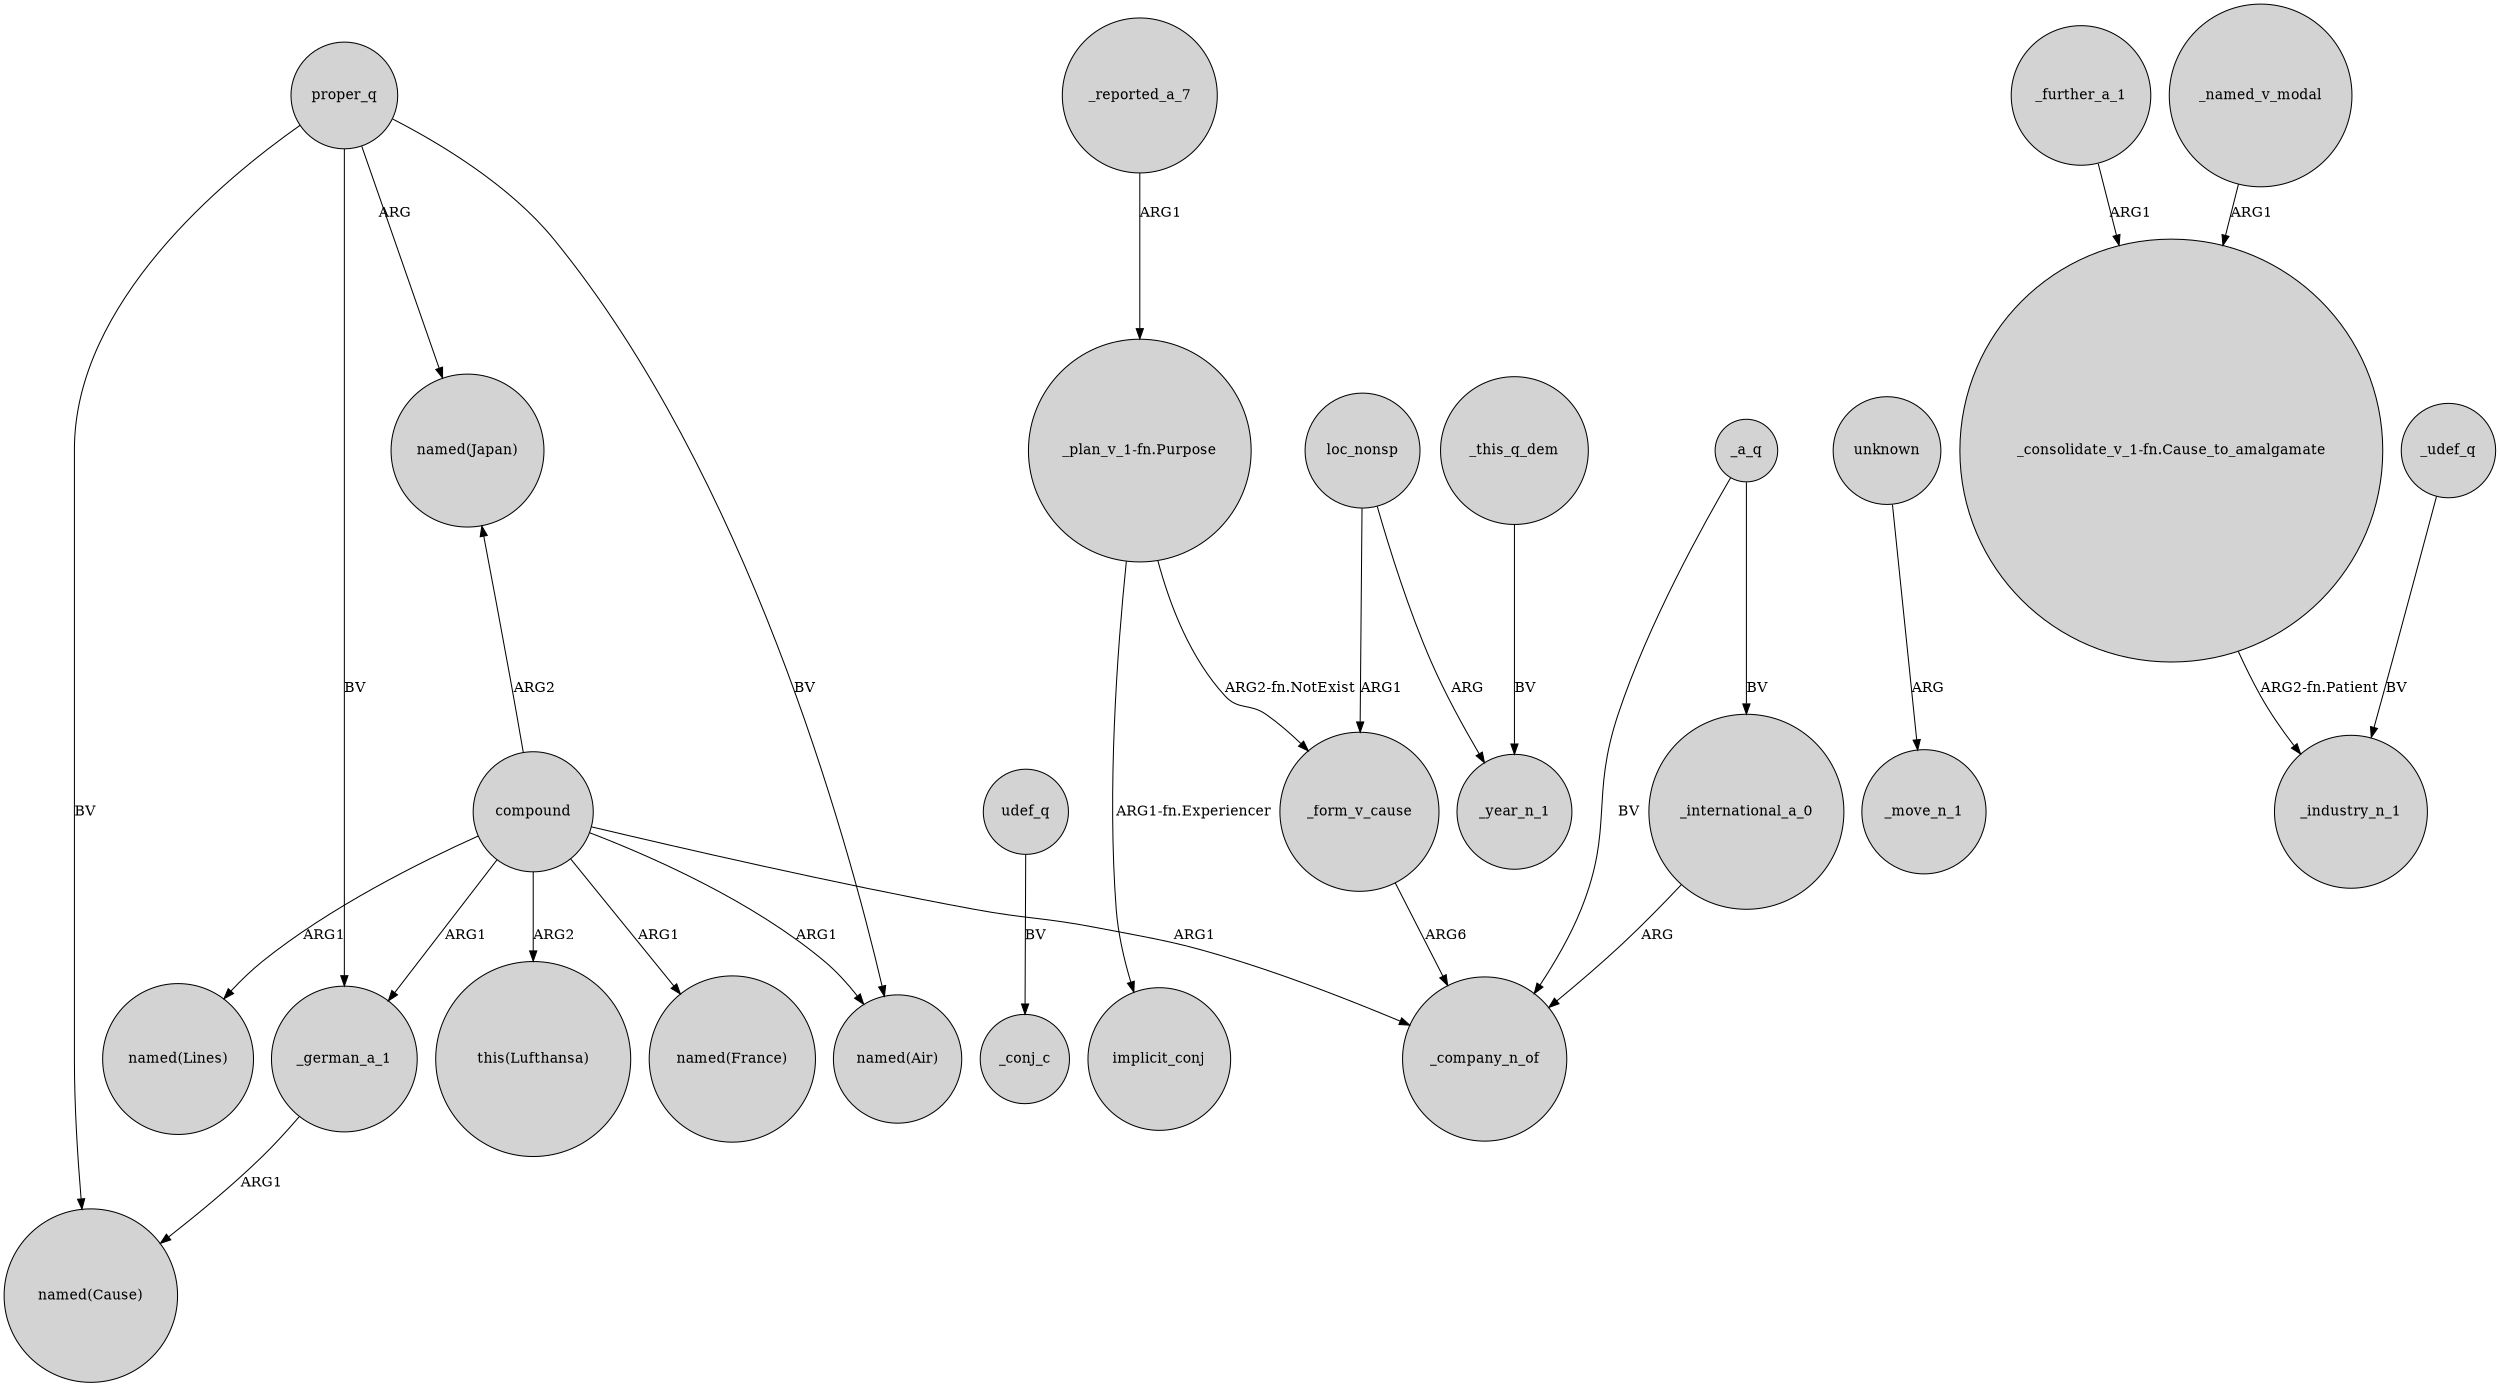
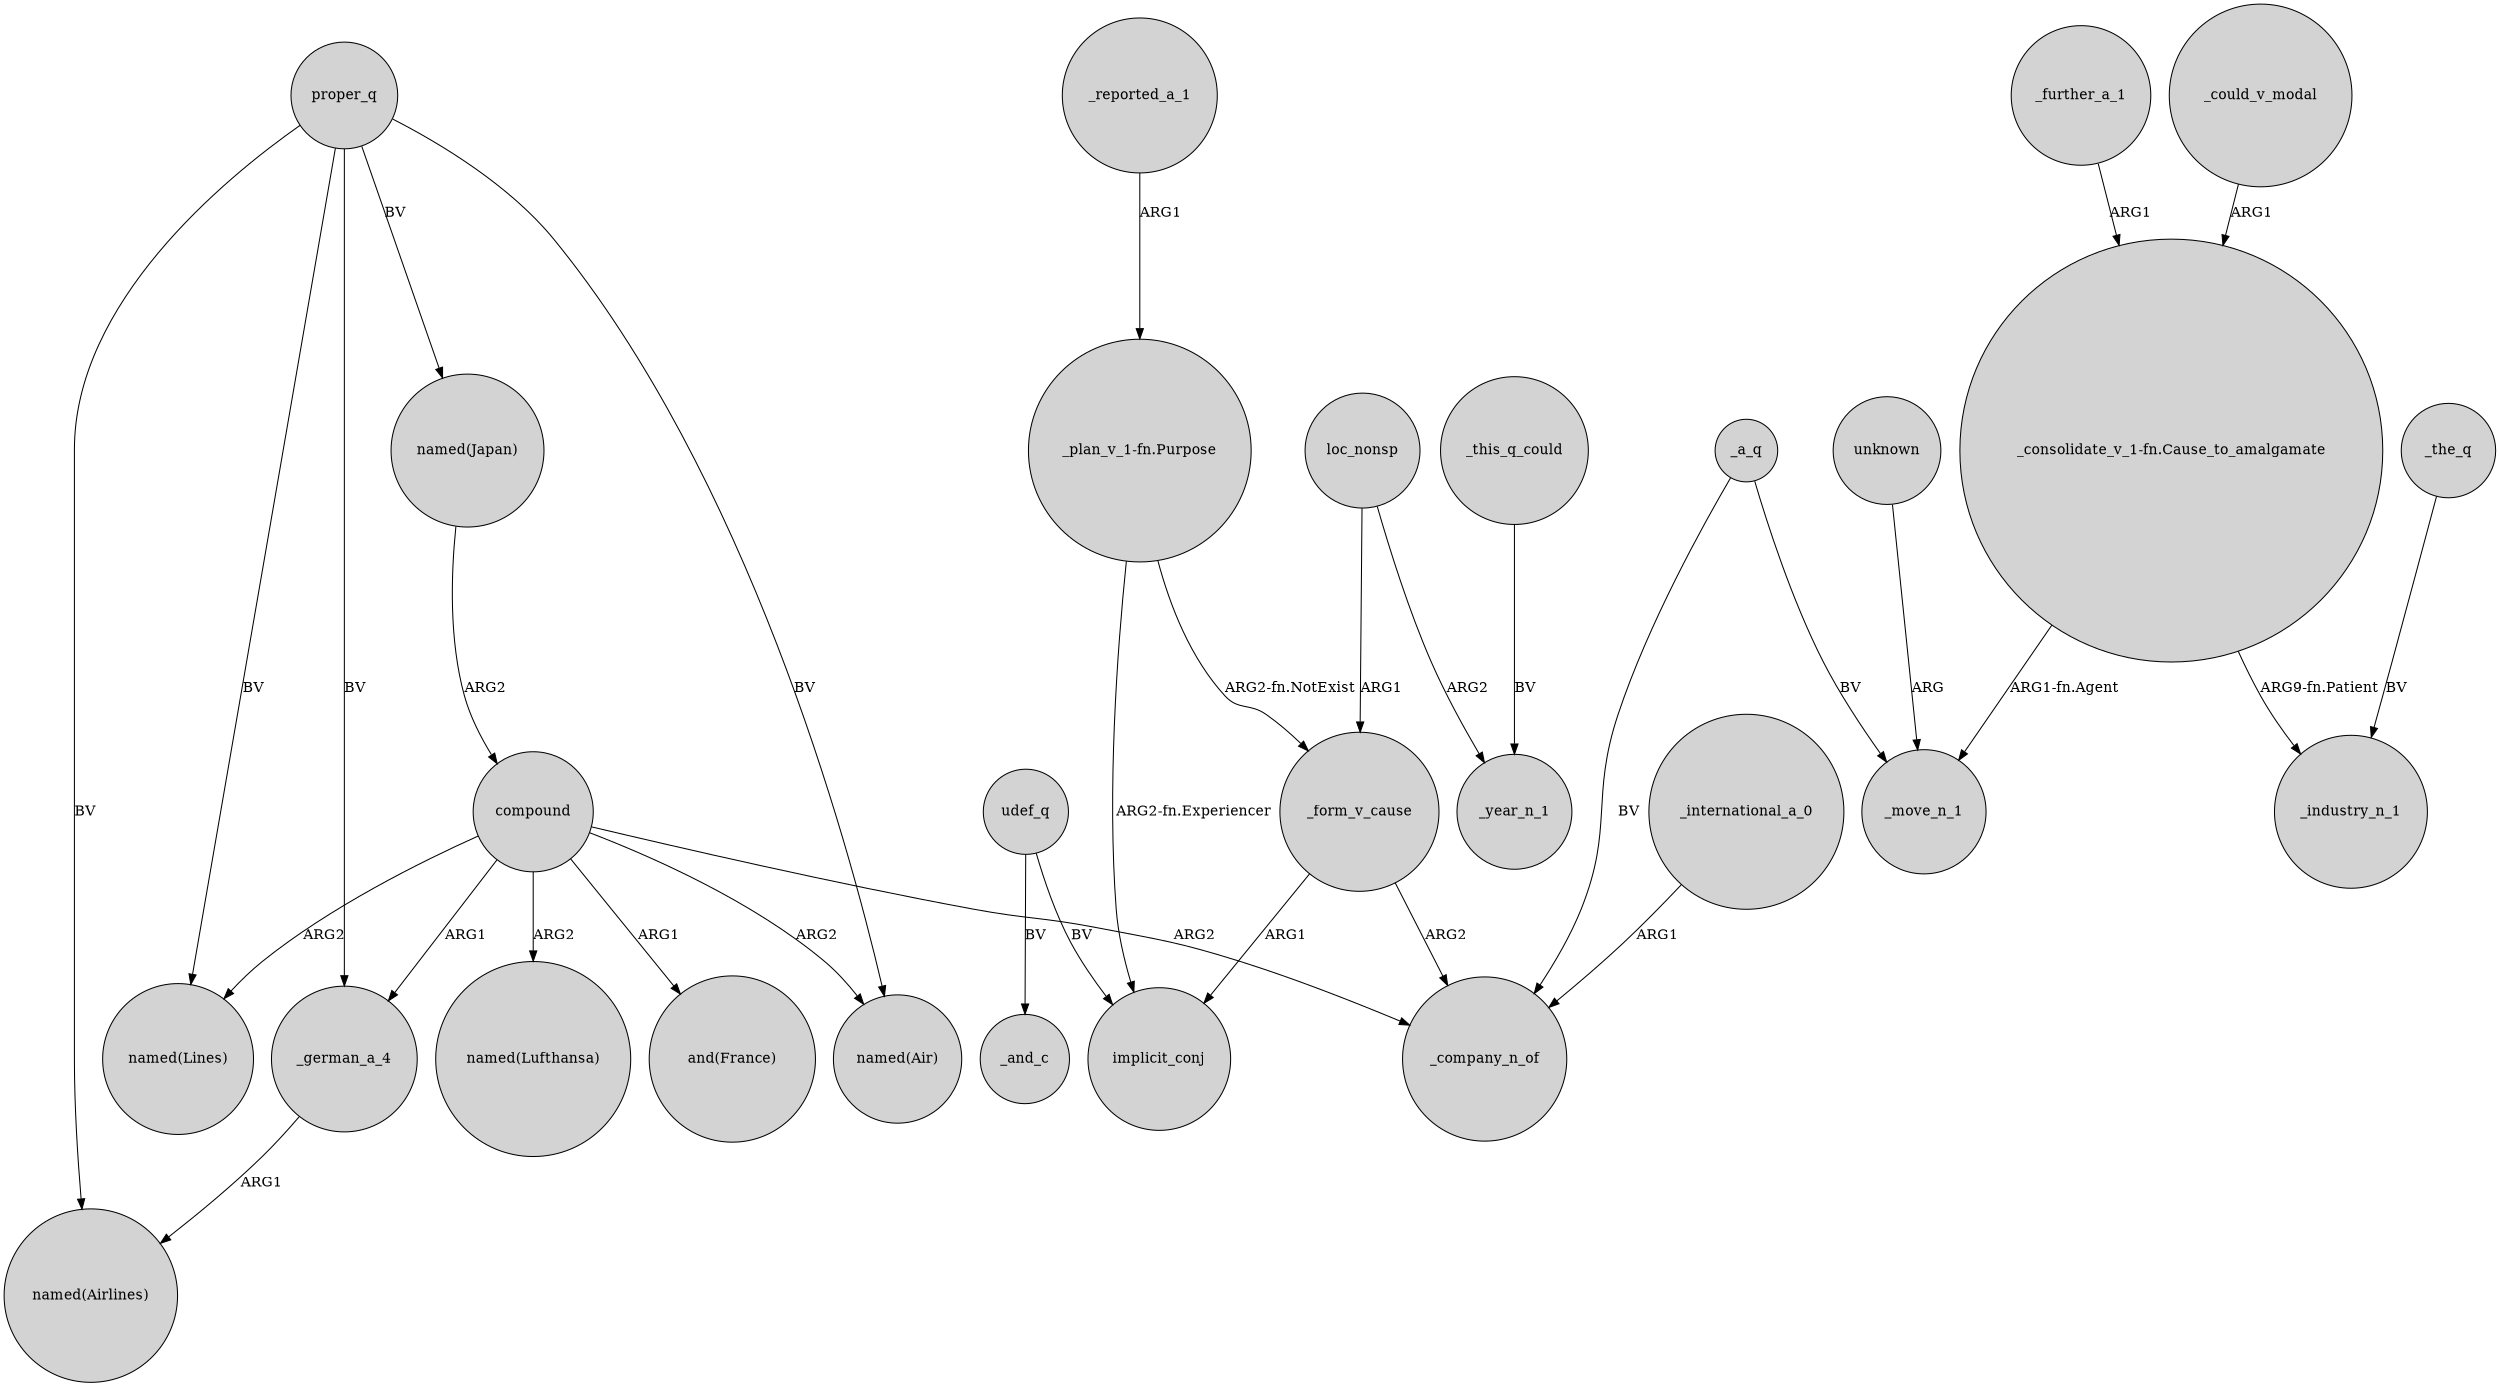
node "_reported_a_7": label "_reported_a_7" -> "_reported_a_1"
node "_named_v_modal": label "_named_v_modal" -> "_could_v_modal"
edge "proper_q" -> "named(Japan)": label "ARG" -> "BV"
node "_this_q_dem": label "_this_q_dem" -> "_this_q_could"
node "_udef_q": label "_udef_q" -> "_the_q"
edge "proper_q" -> "named(Lines)": added, label "BV"
edge "_a_q" -> "_international_a_0": now "_a_q" -> "_move_n_1"
edge "compound" -> "named(Japan)": reversed
edge "loc_nonsp" -> "_year_n_1": label "ARG" -> "ARG2"
edge "_consolidate_v_1-fn.Cause_to_amalgamate" -> "_move_n_1": added, label "ARG1-fn.Agent"
edge "_consolidate_v_1-fn.Cause_to_amalgamate" -> "_industry_n_1": label "ARG2-fn.Patient" -> "ARG9-fn.Patient"
edge "_plan_v_1-fn.Purpose" -> "implicit_conj": label "ARG1-fn.Experiencer" -> "ARG2-fn.Experiencer"
edge "udef_q" -> "implicit_conj": added, label "BV"
edge "_form_v_cause" -> "implicit_conj": added, label "ARG1"
edge "compound" -> "named(Lines)": label "ARG1" -> "ARG2"
edge "compound" -> "named(Air)": label "ARG1" -> "ARG2"
edge "compound" -> "_company_n_of": label "ARG1" -> "ARG2"
edge "_form_v_cause" -> "_company_n_of": label "ARG6" -> "ARG2"
edge "_international_a_0" -> "_company_n_of": label "ARG" -> "ARG1"
node "_german_a_1": label "_german_a_1" -> "_german_a_4"
node "this(Lufthansa)": label "this(Lufthansa)" -> "named(Lufthansa)"
node "named(France)": label "named(France)" -> "and(France)"
node "_conj_c": label "_conj_c" -> "_and_c"
node "named(Cause)": label "named(Cause)" -> "named(Airlines)"
